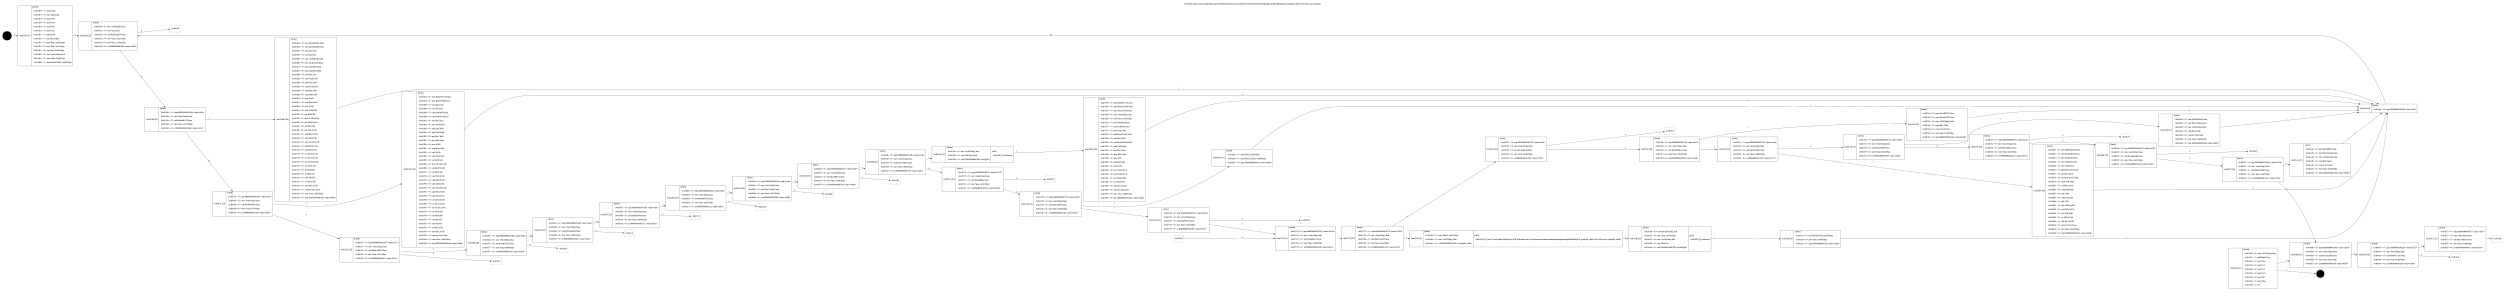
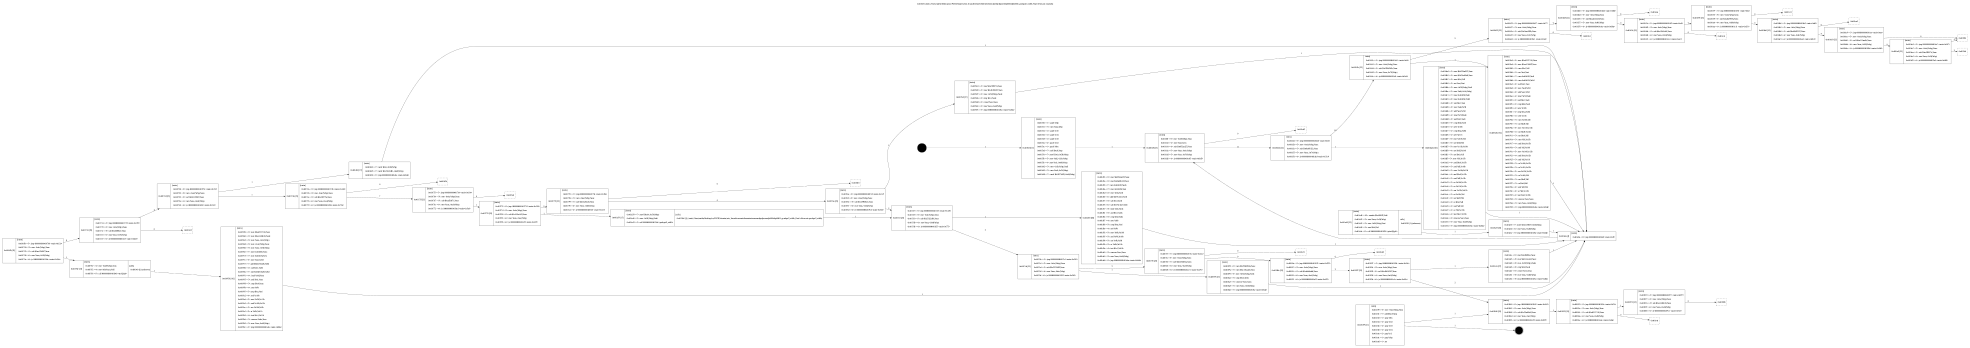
edge "0x4016e2 [25]" -> "0x4016fb [25]": now "0x4016e2 [25]" -> "0x4018b0"
edge "0x401bcd" -> "0x40175f [25]": reversed
edge "0x401a39 [15]" -> "0x401a48 [23]": now "0x401a39 [15]" -> "0x4017c3 [25]"
